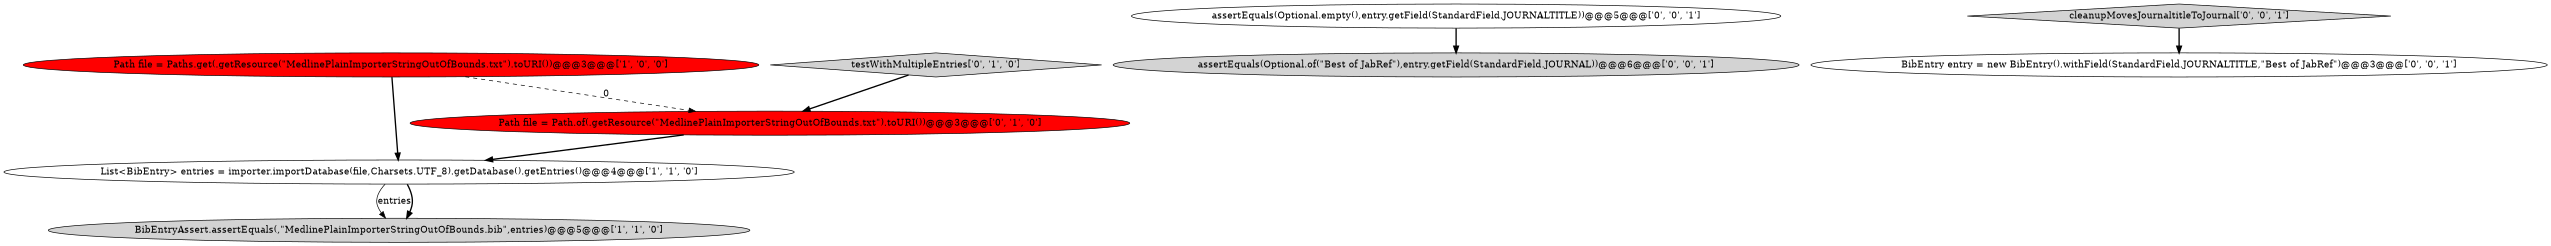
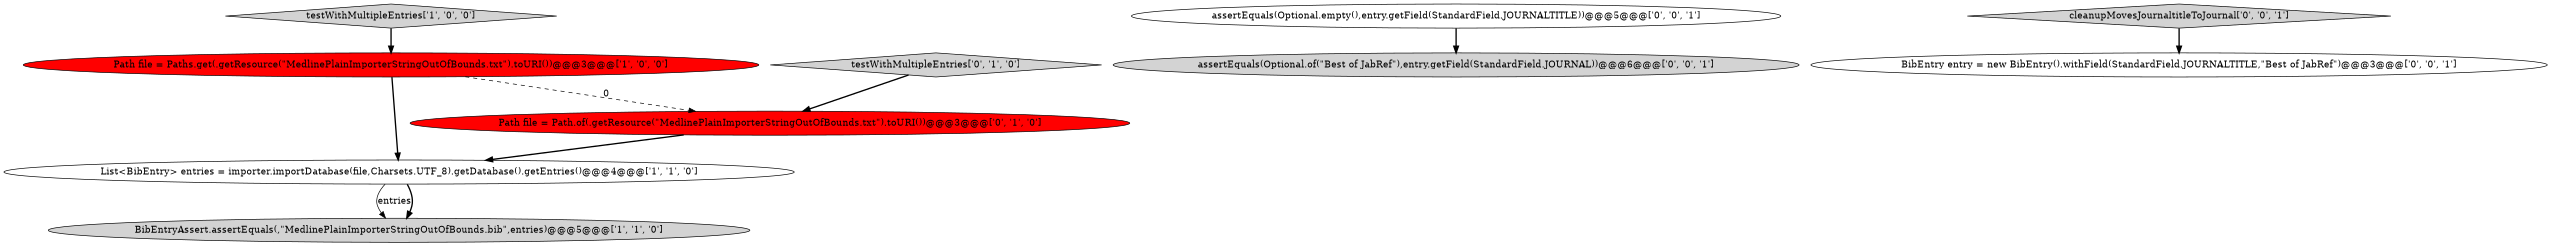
node "testWithMultipleEntries['1', '0', '0']": added
